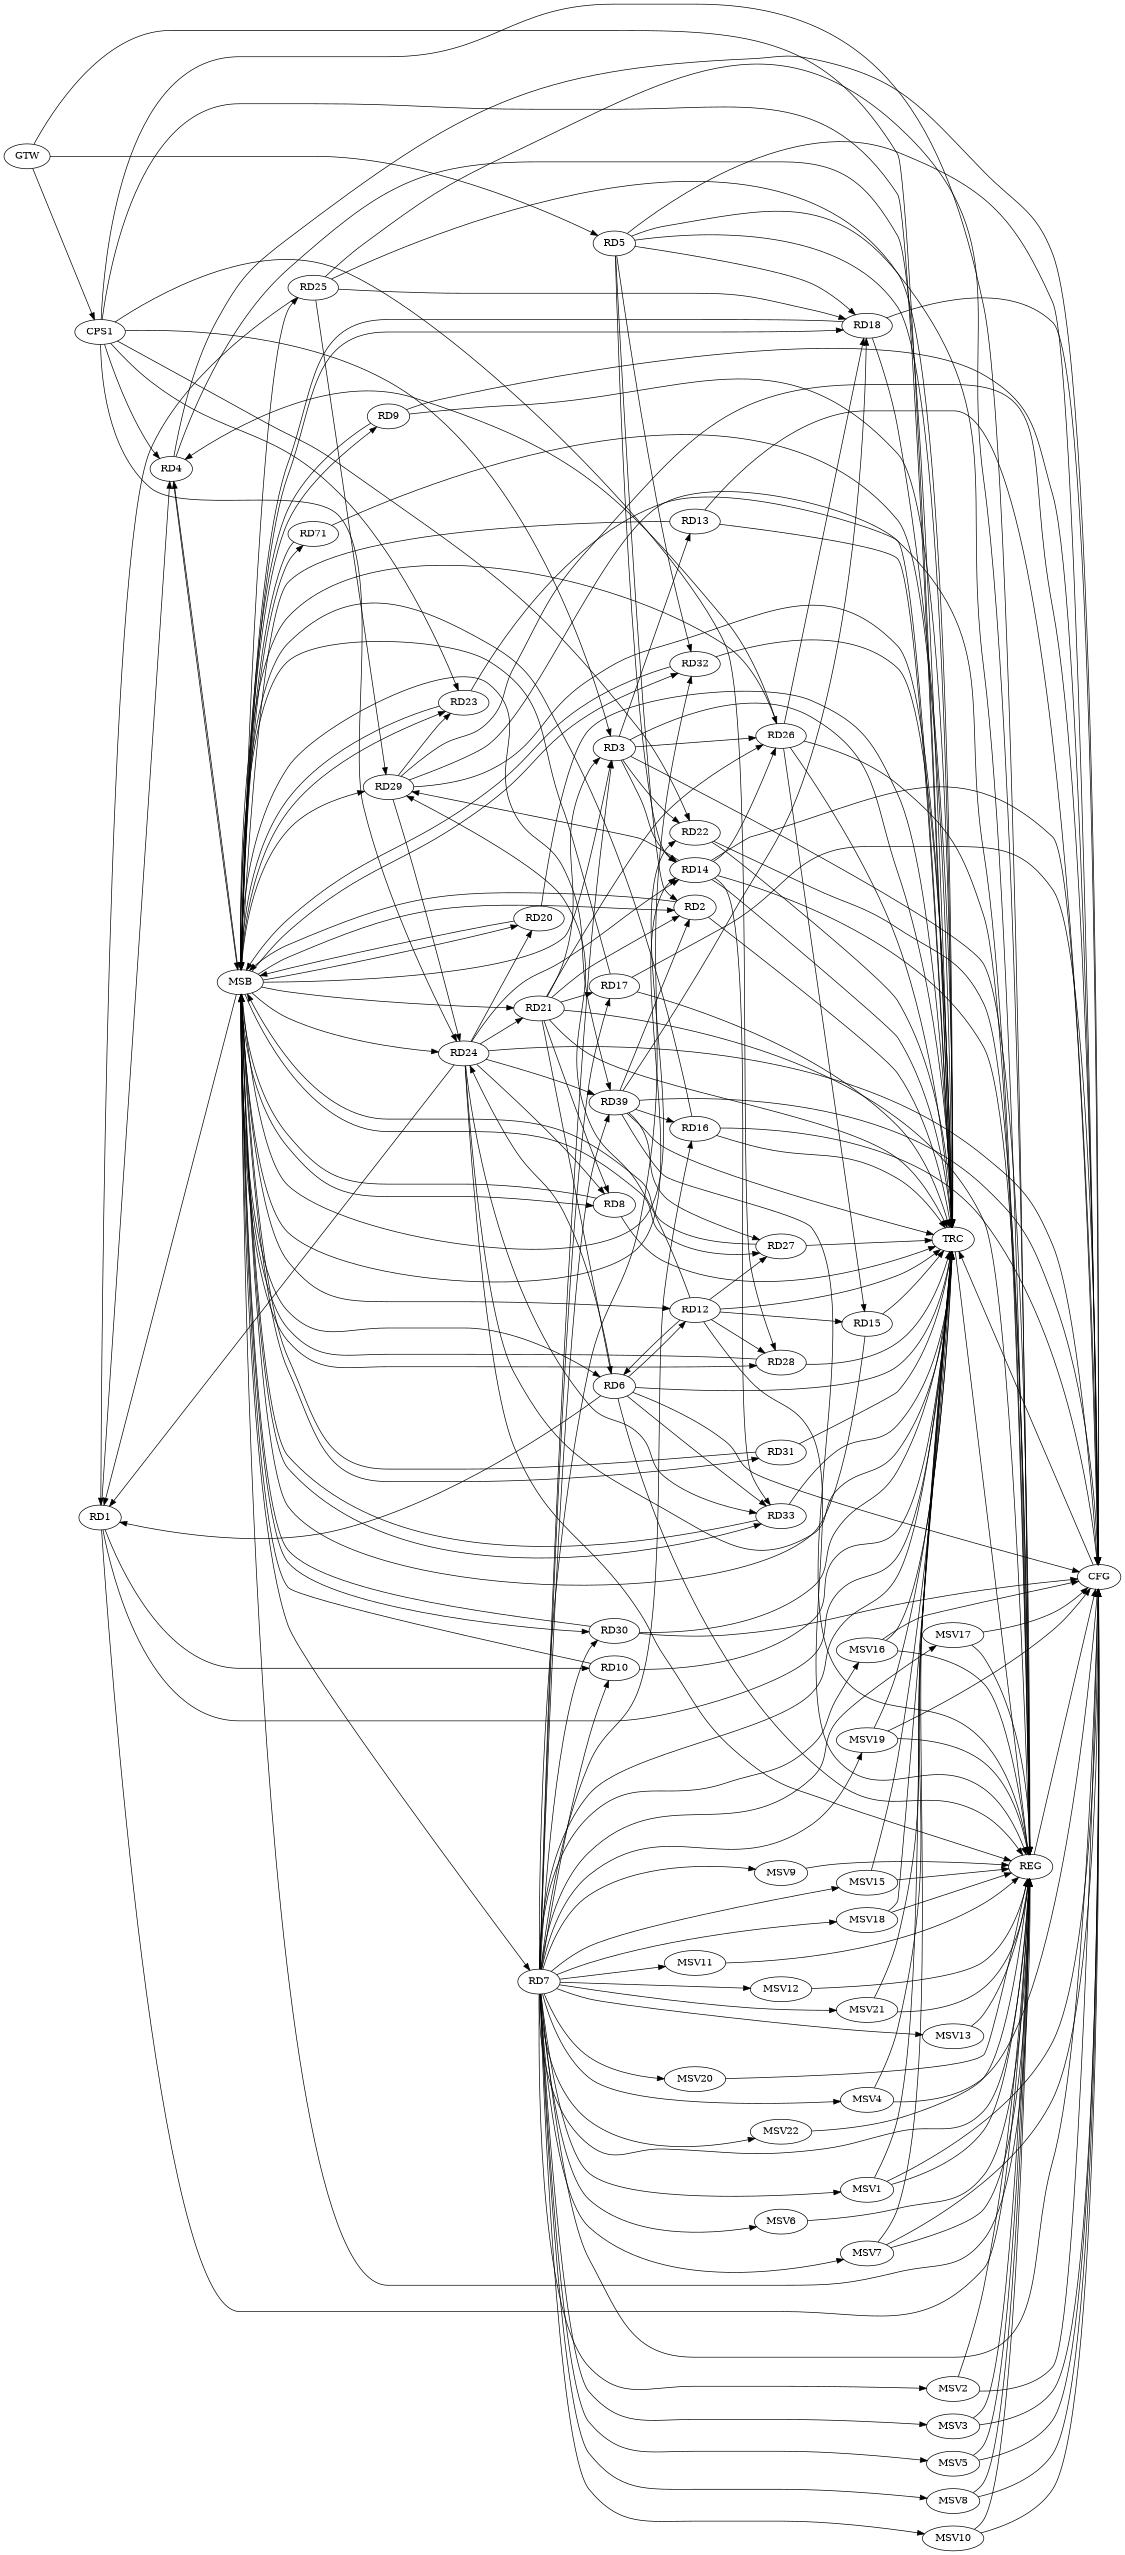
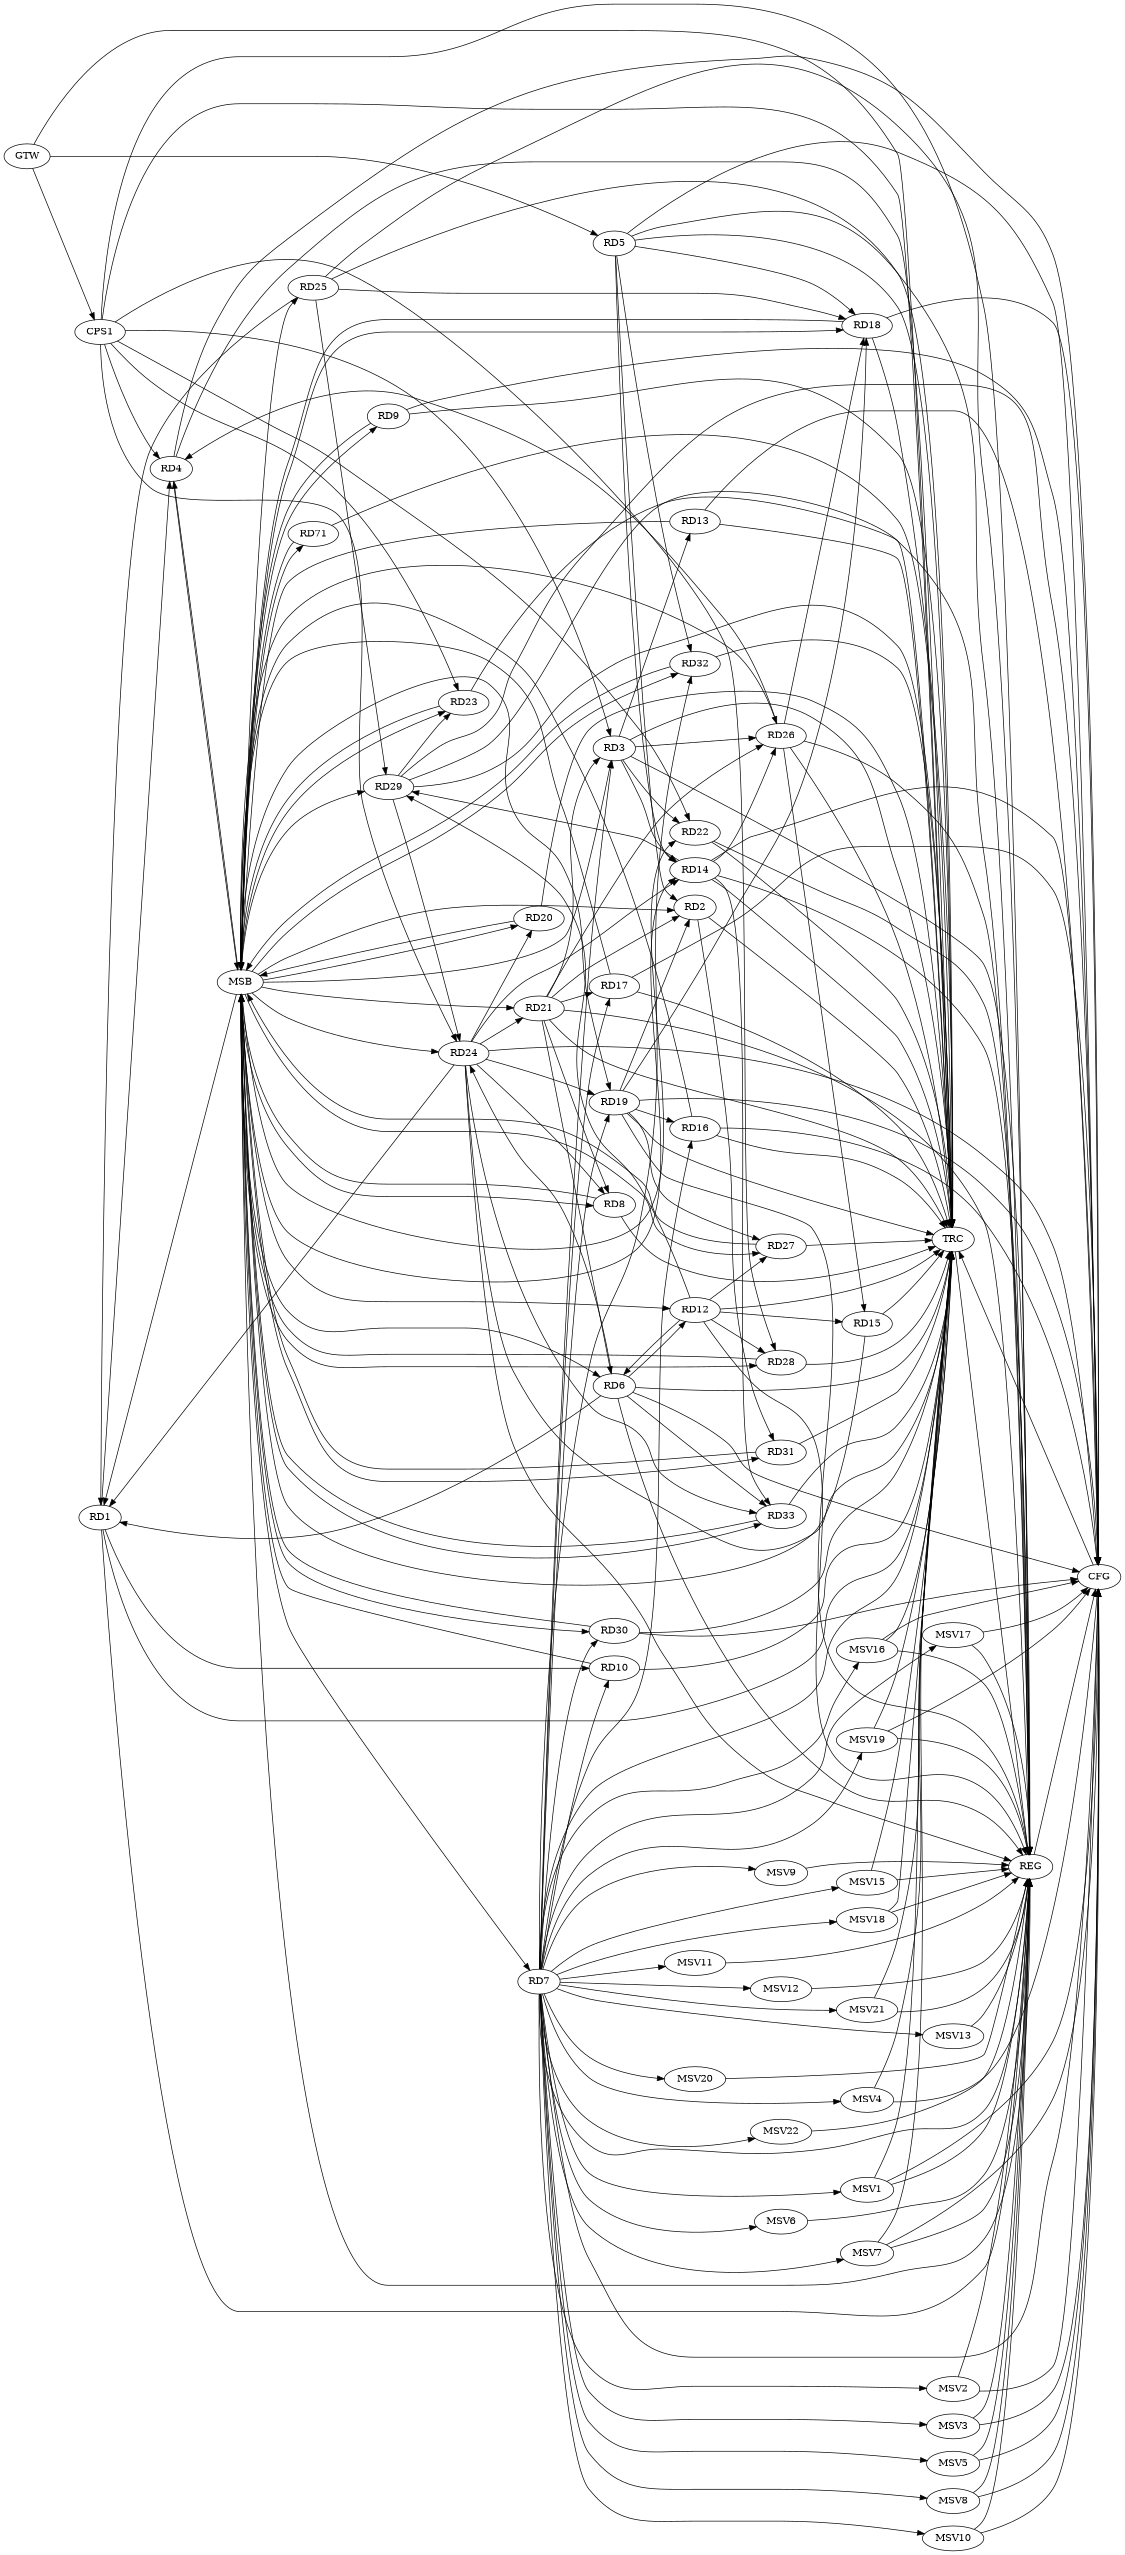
edge "RD2" -> "MSB": now "RD2" -> "RD31"
node "RD39": label "RD39" -> "RD19"
